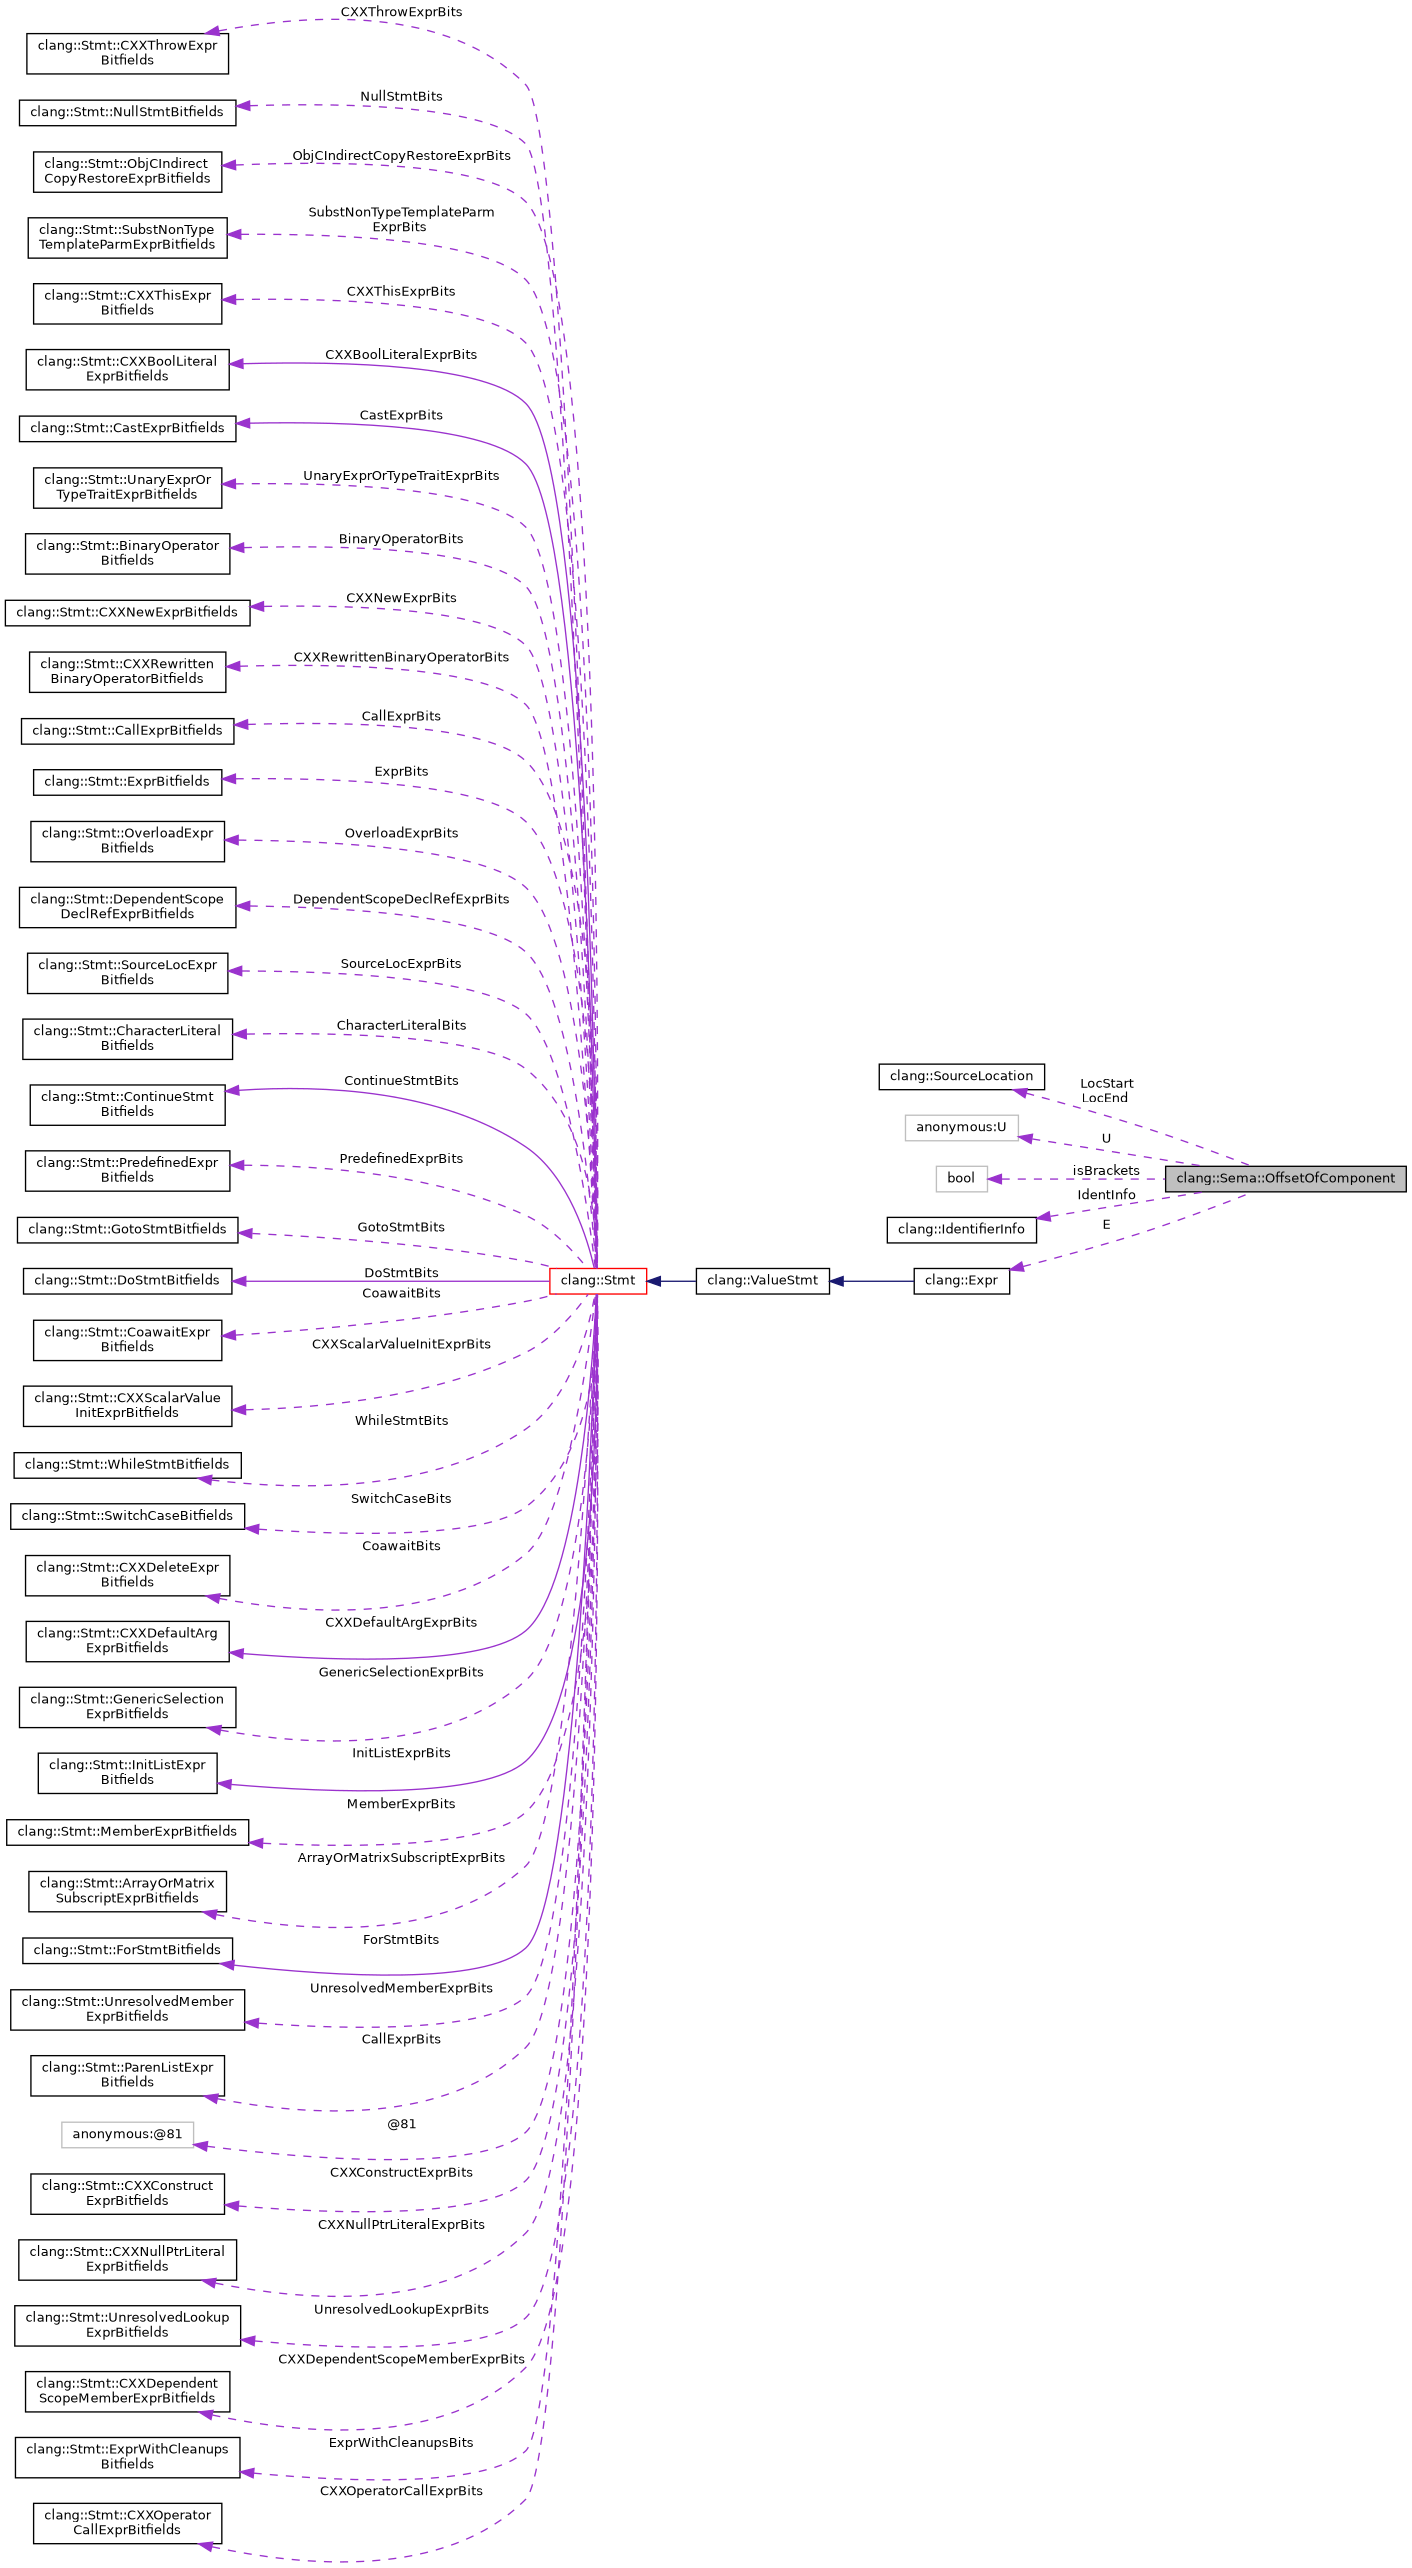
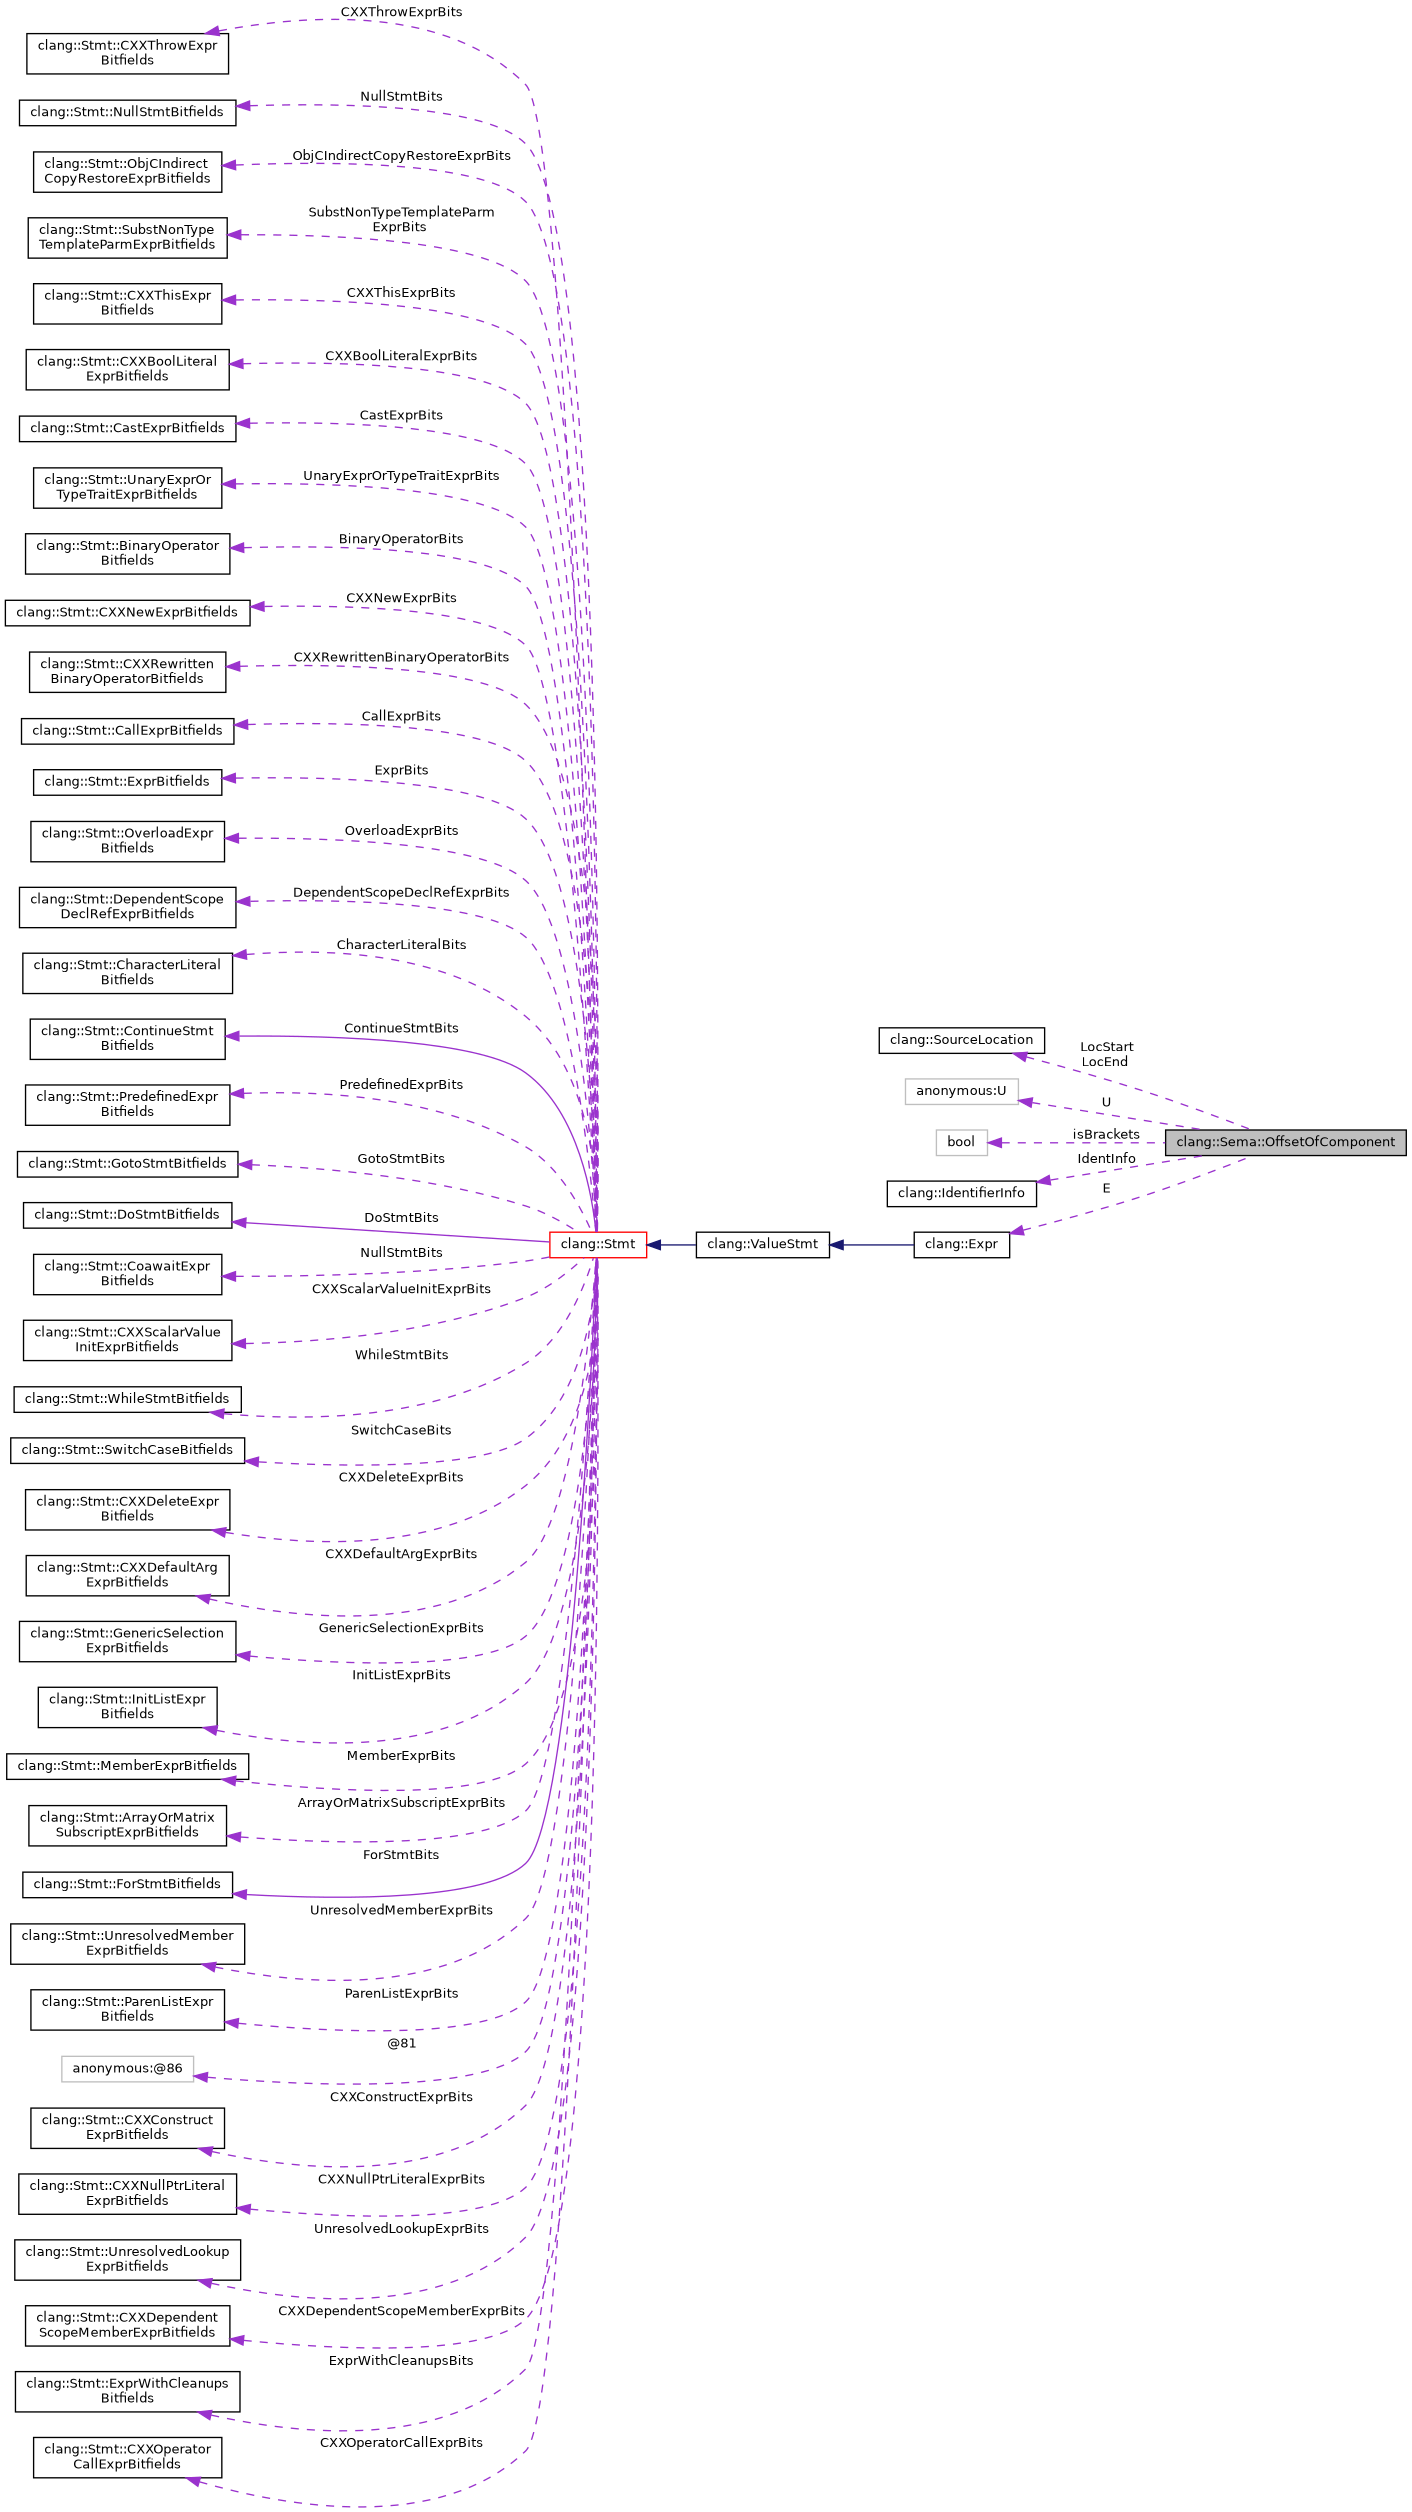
edge "clang::Stmt" -> "clang::Stmt::CXXBoolLiteral ExprBitfields": style solid -> dashed
edge "clang::Stmt" -> "clang::Stmt::CastExprBitfields": style solid -> dashed
node "clang::Stmt::SourceLocExpr Bitfields": removed
edge "clang::Stmt" -> "clang::Stmt::CoawaitExpr Bitfields": label " CoawaitBits" -> " NullStmtBits"
edge "clang::Stmt" -> "clang::Stmt::CXXDeleteExpr Bitfields": label " CoawaitBits" -> " CXXDeleteExprBits"
edge "clang::Stmt" -> "clang::Stmt::CXXDefaultArg ExprBitfields": style solid -> dashed
edge "clang::Stmt" -> "clang::Stmt::InitListExpr Bitfields": style solid -> dashed
edge "clang::Stmt" -> "clang::Stmt::ParenListExpr Bitfields": label " CallExprBits" -> " ParenListExprBits"
node "anonymous:@81": label "anonymous:@81" -> "anonymous:@86"
